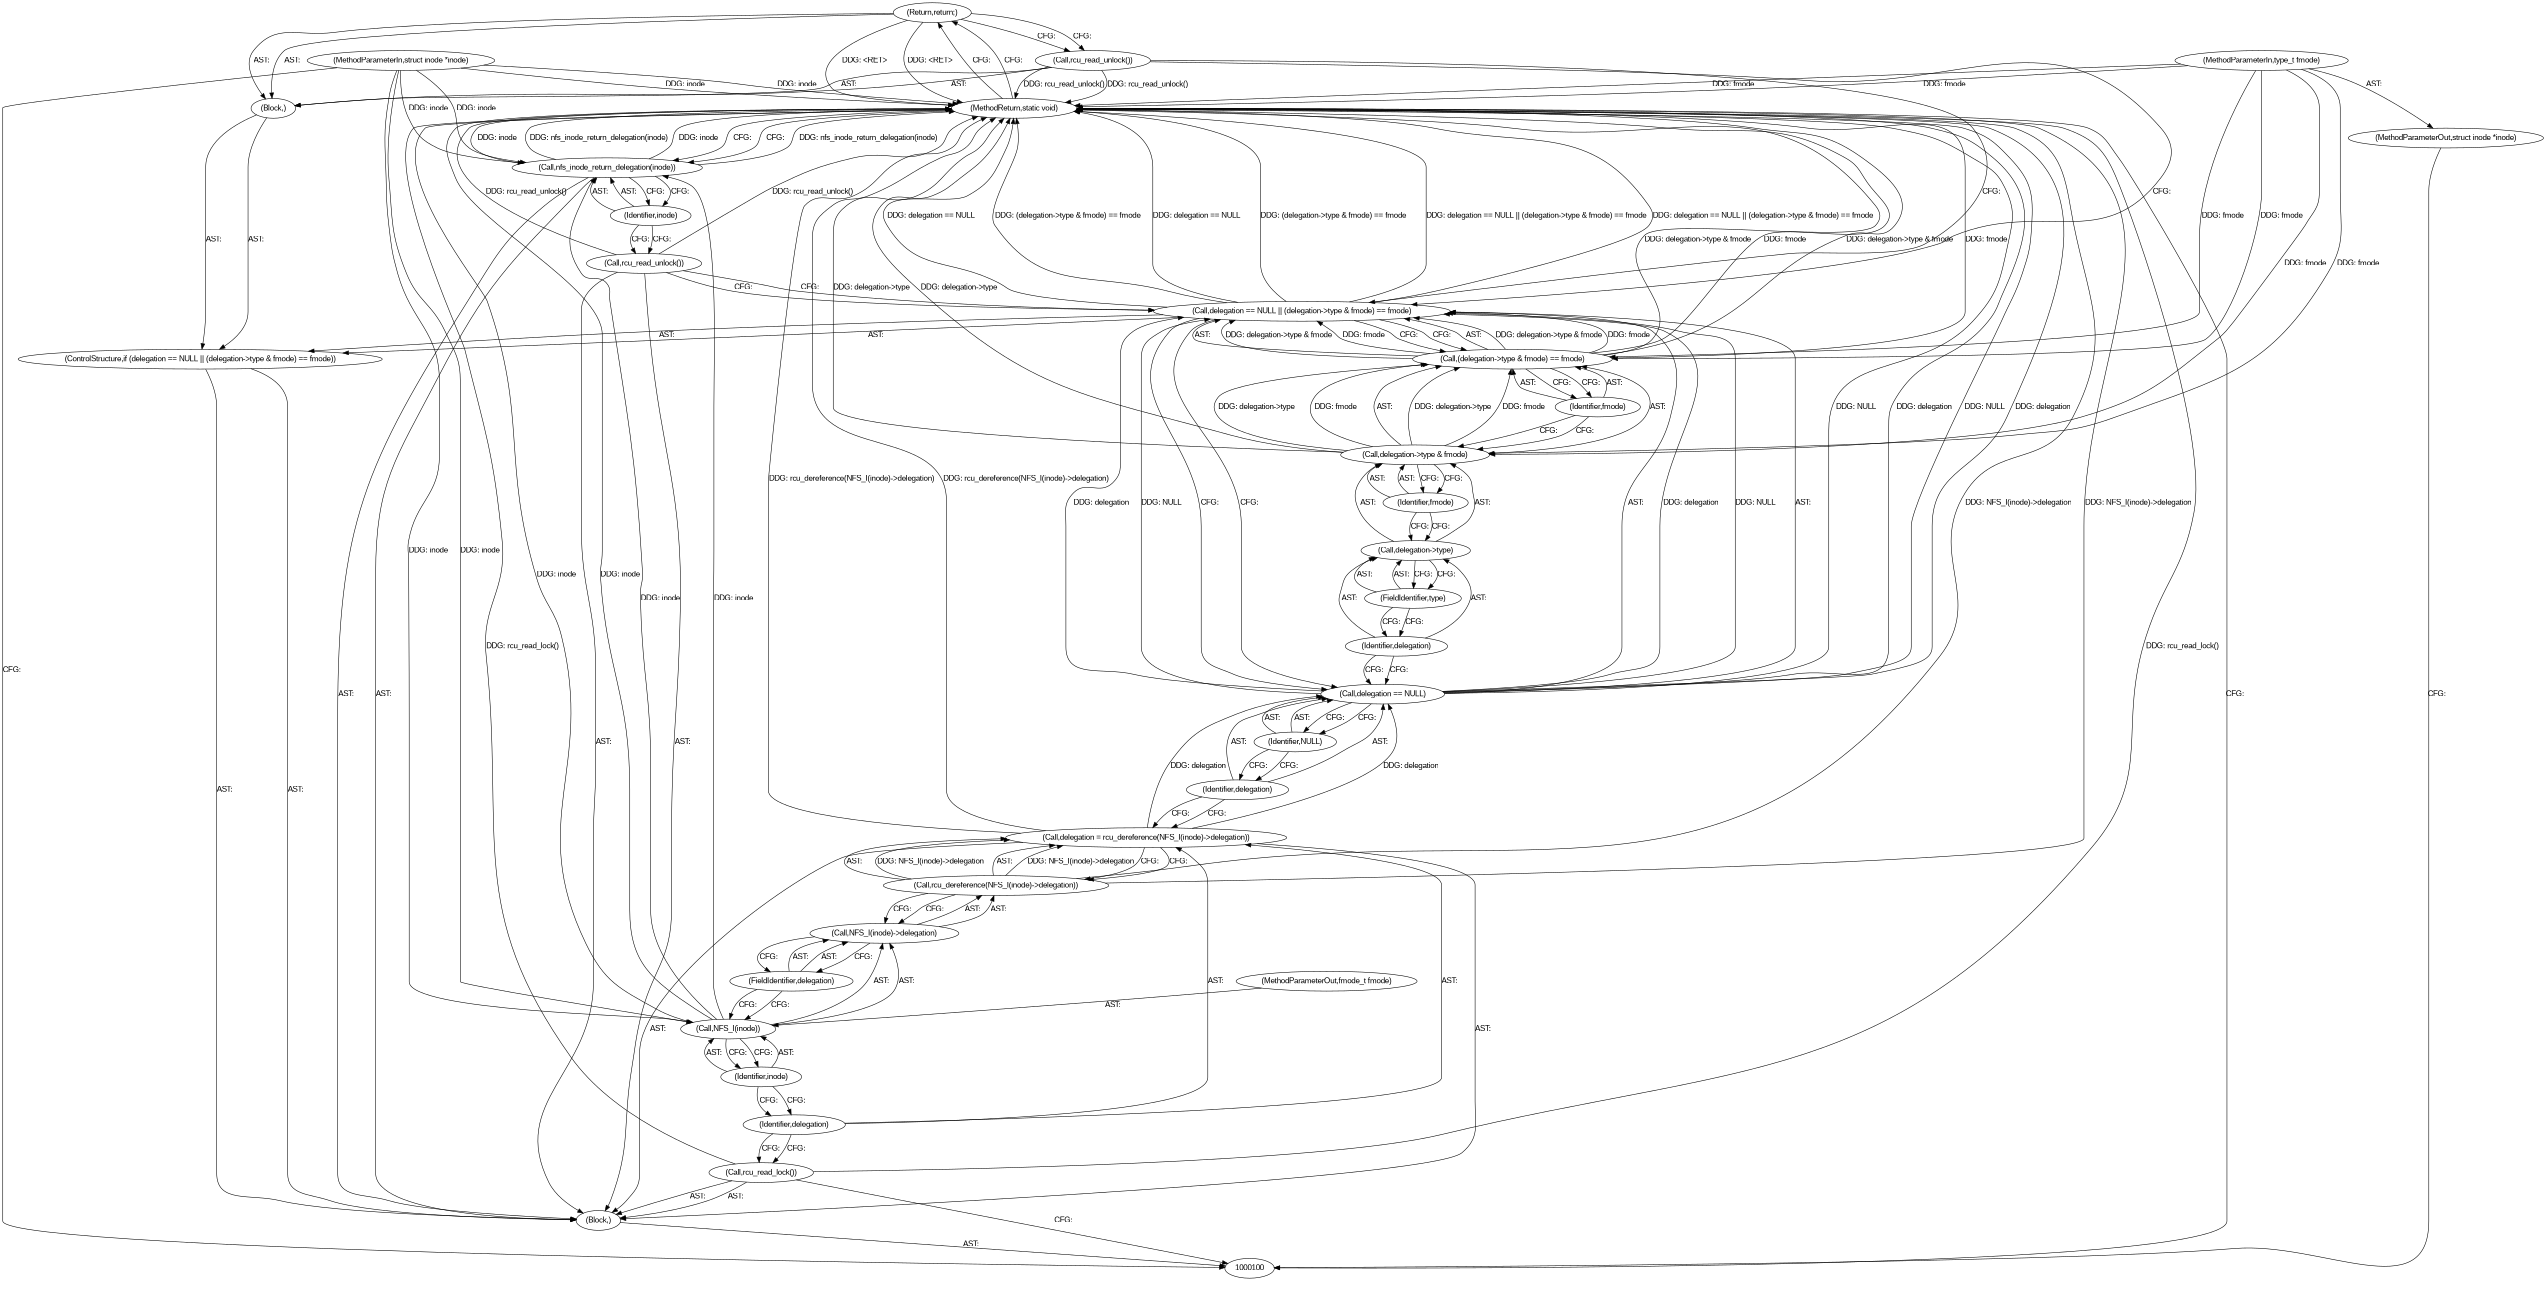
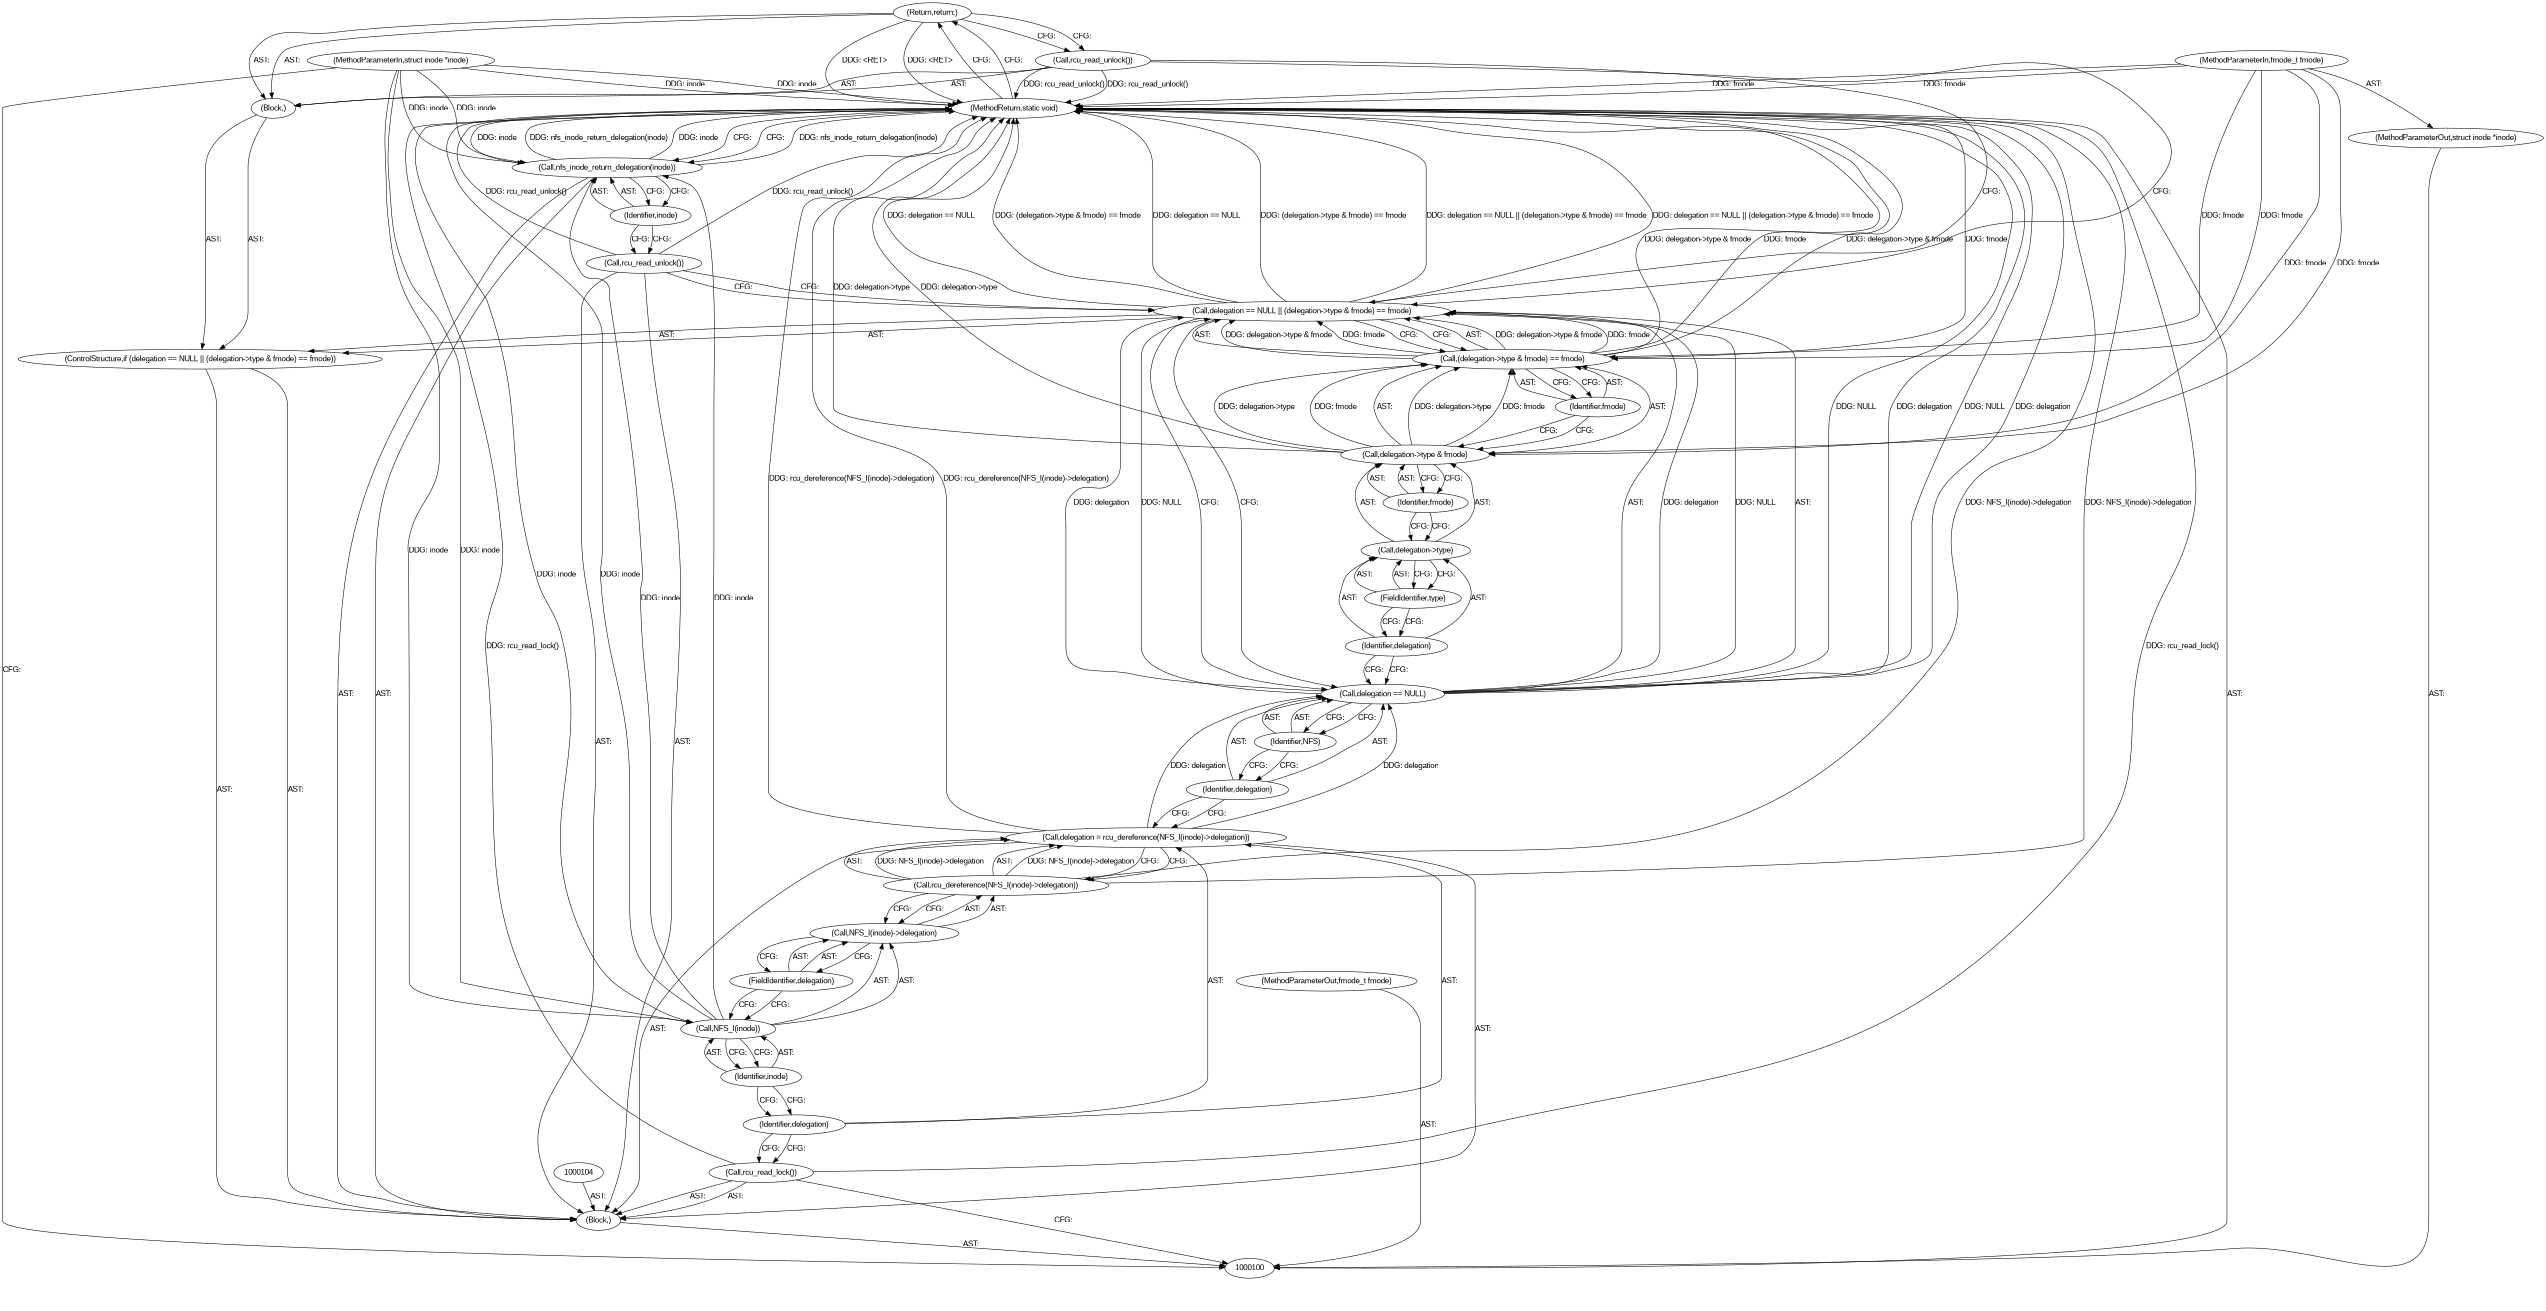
node "(MethodParameterIn,type_t fmode)": label "(MethodParameterIn,type_t fmode)" -> "(MethodParameterIn,fmode_t fmode)"
edge "(MethodReturn,static void)" -> "1000100": label "CFG: " -> "AST: "
edge "(MethodParameterOut,struct inode *inode)" -> "1000100": label "CFG: " -> "AST: "
node "(Identifier,NULL)": label "(Identifier,NULL)" -> "(Identifier,NFS)"
edge "(MethodParameterOut,fmode_t fmode)" -> "(Call,NFS_I(inode))": now "(MethodParameterOut,fmode_t fmode)" -> "1000100"
node "1000104": added
